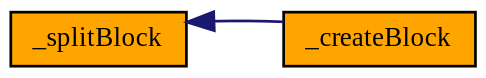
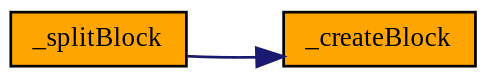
edge "_createBlock" -> "_splitBlock": reversed
